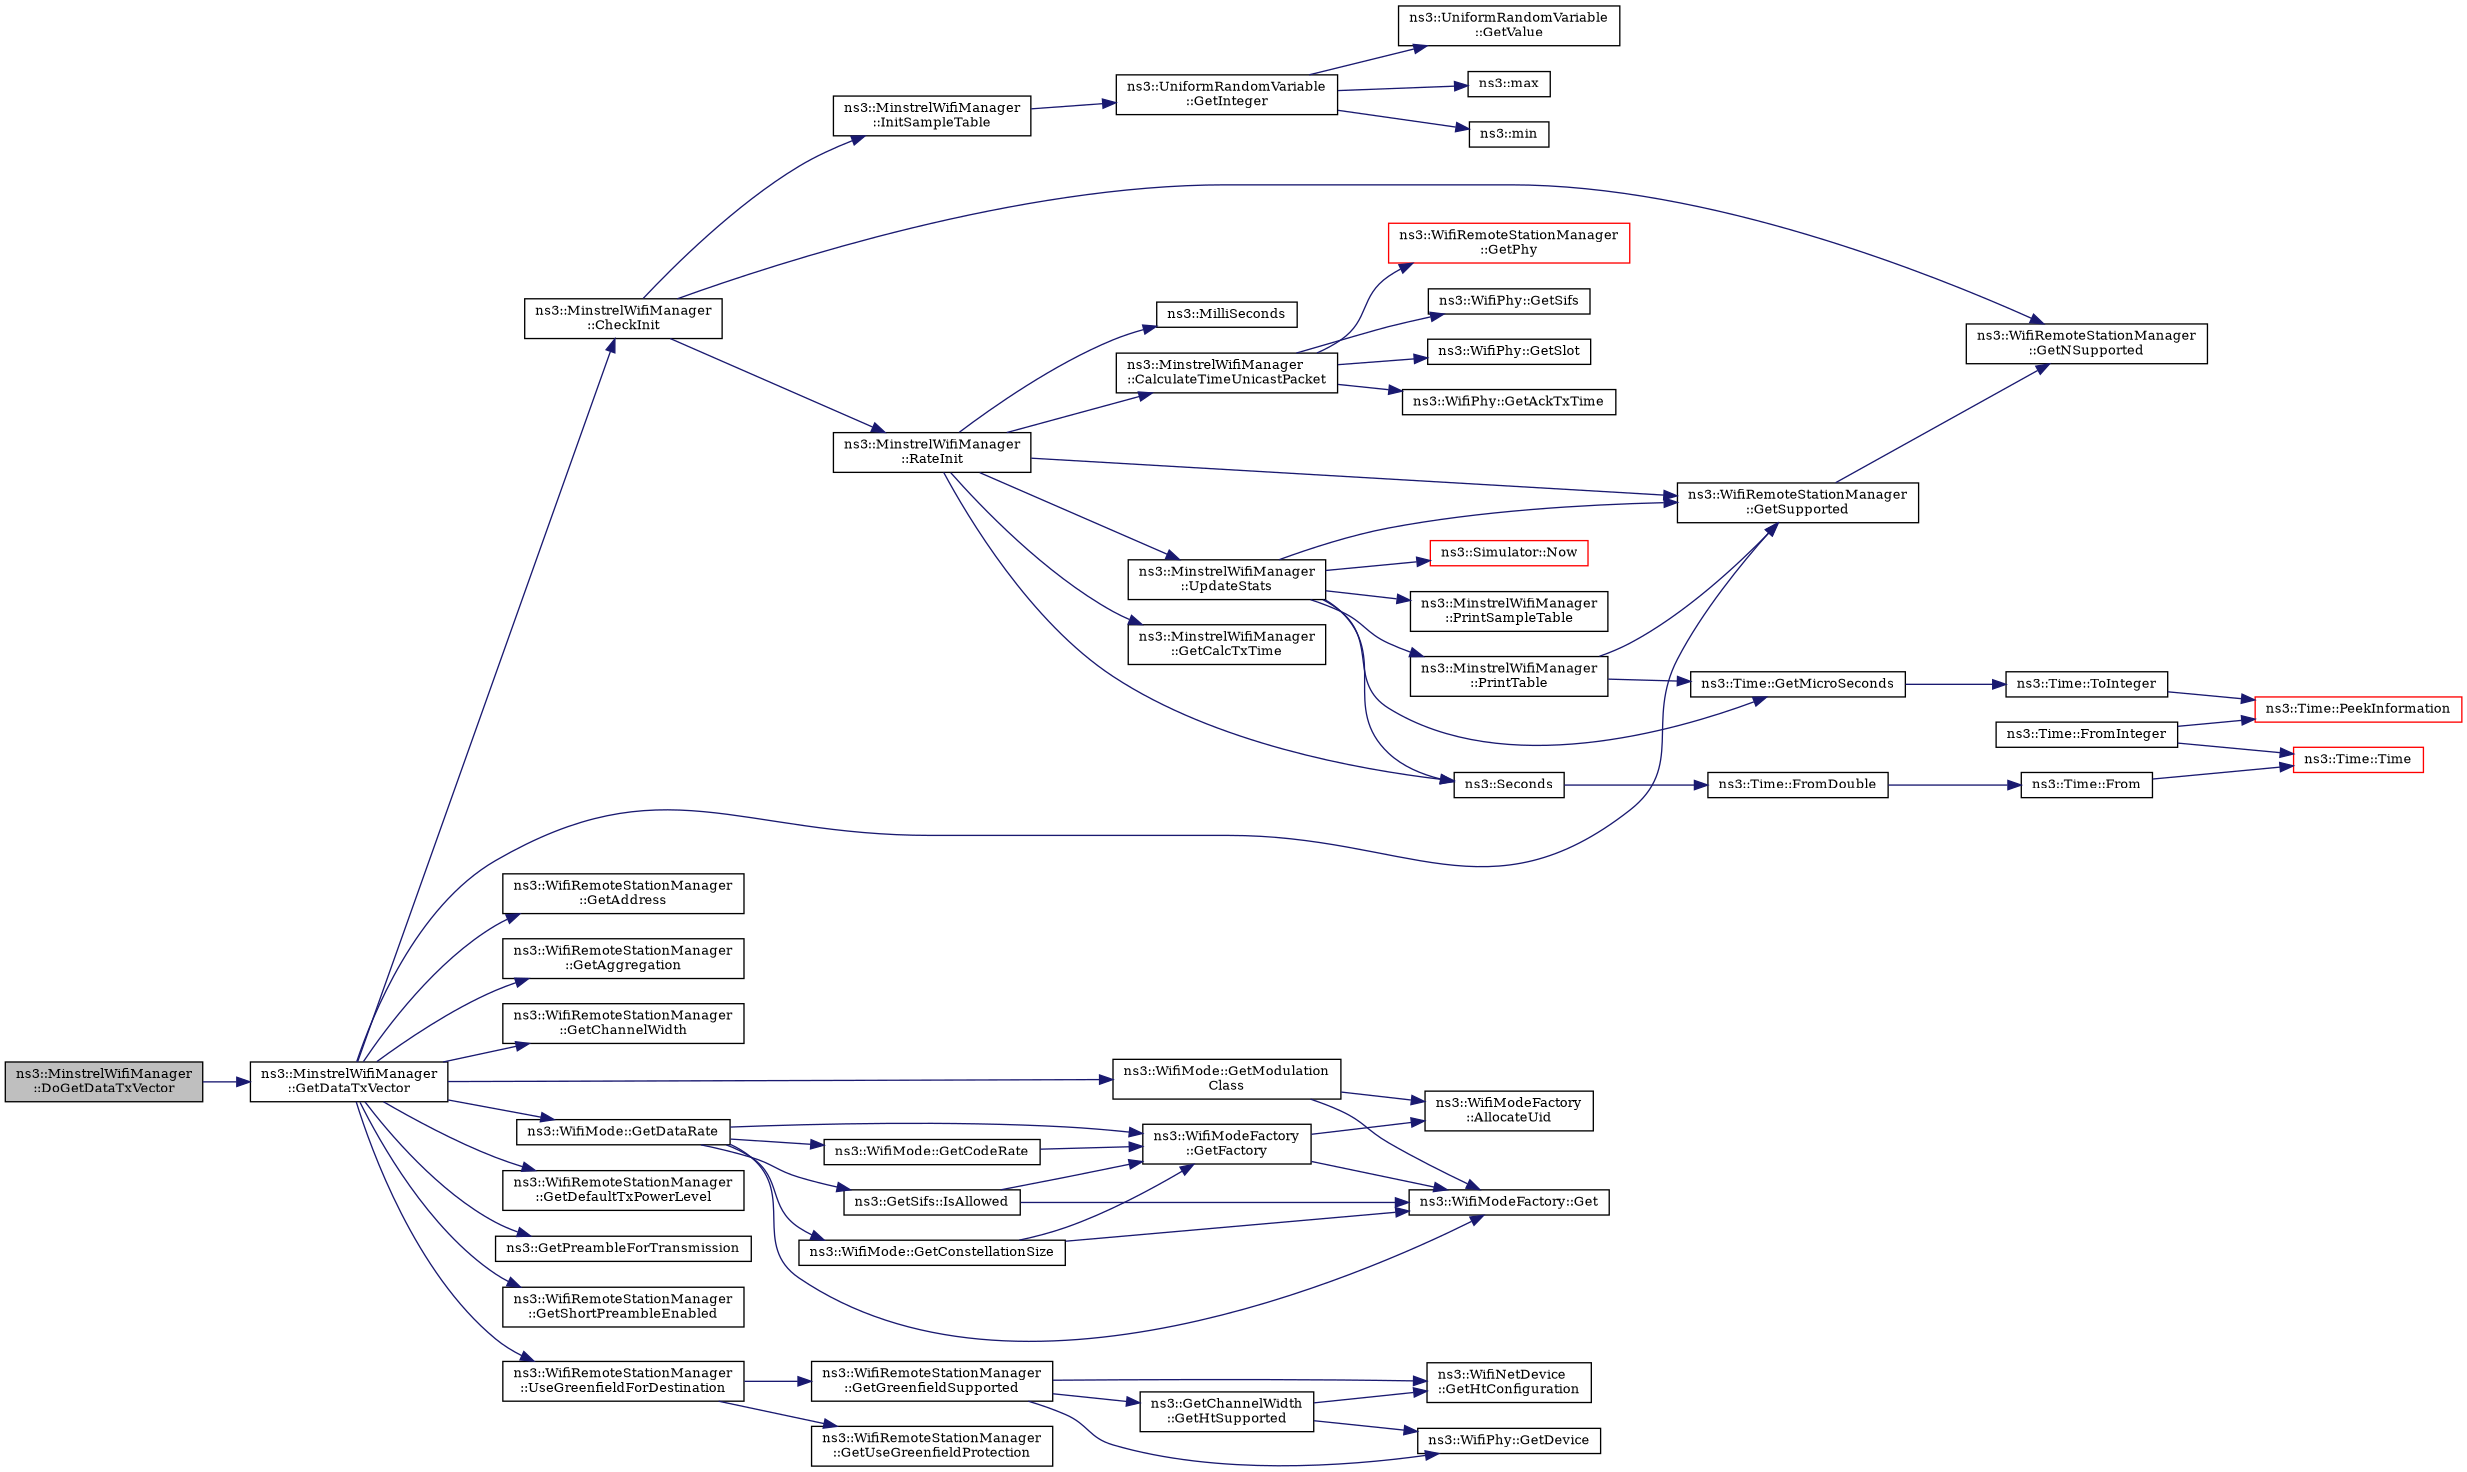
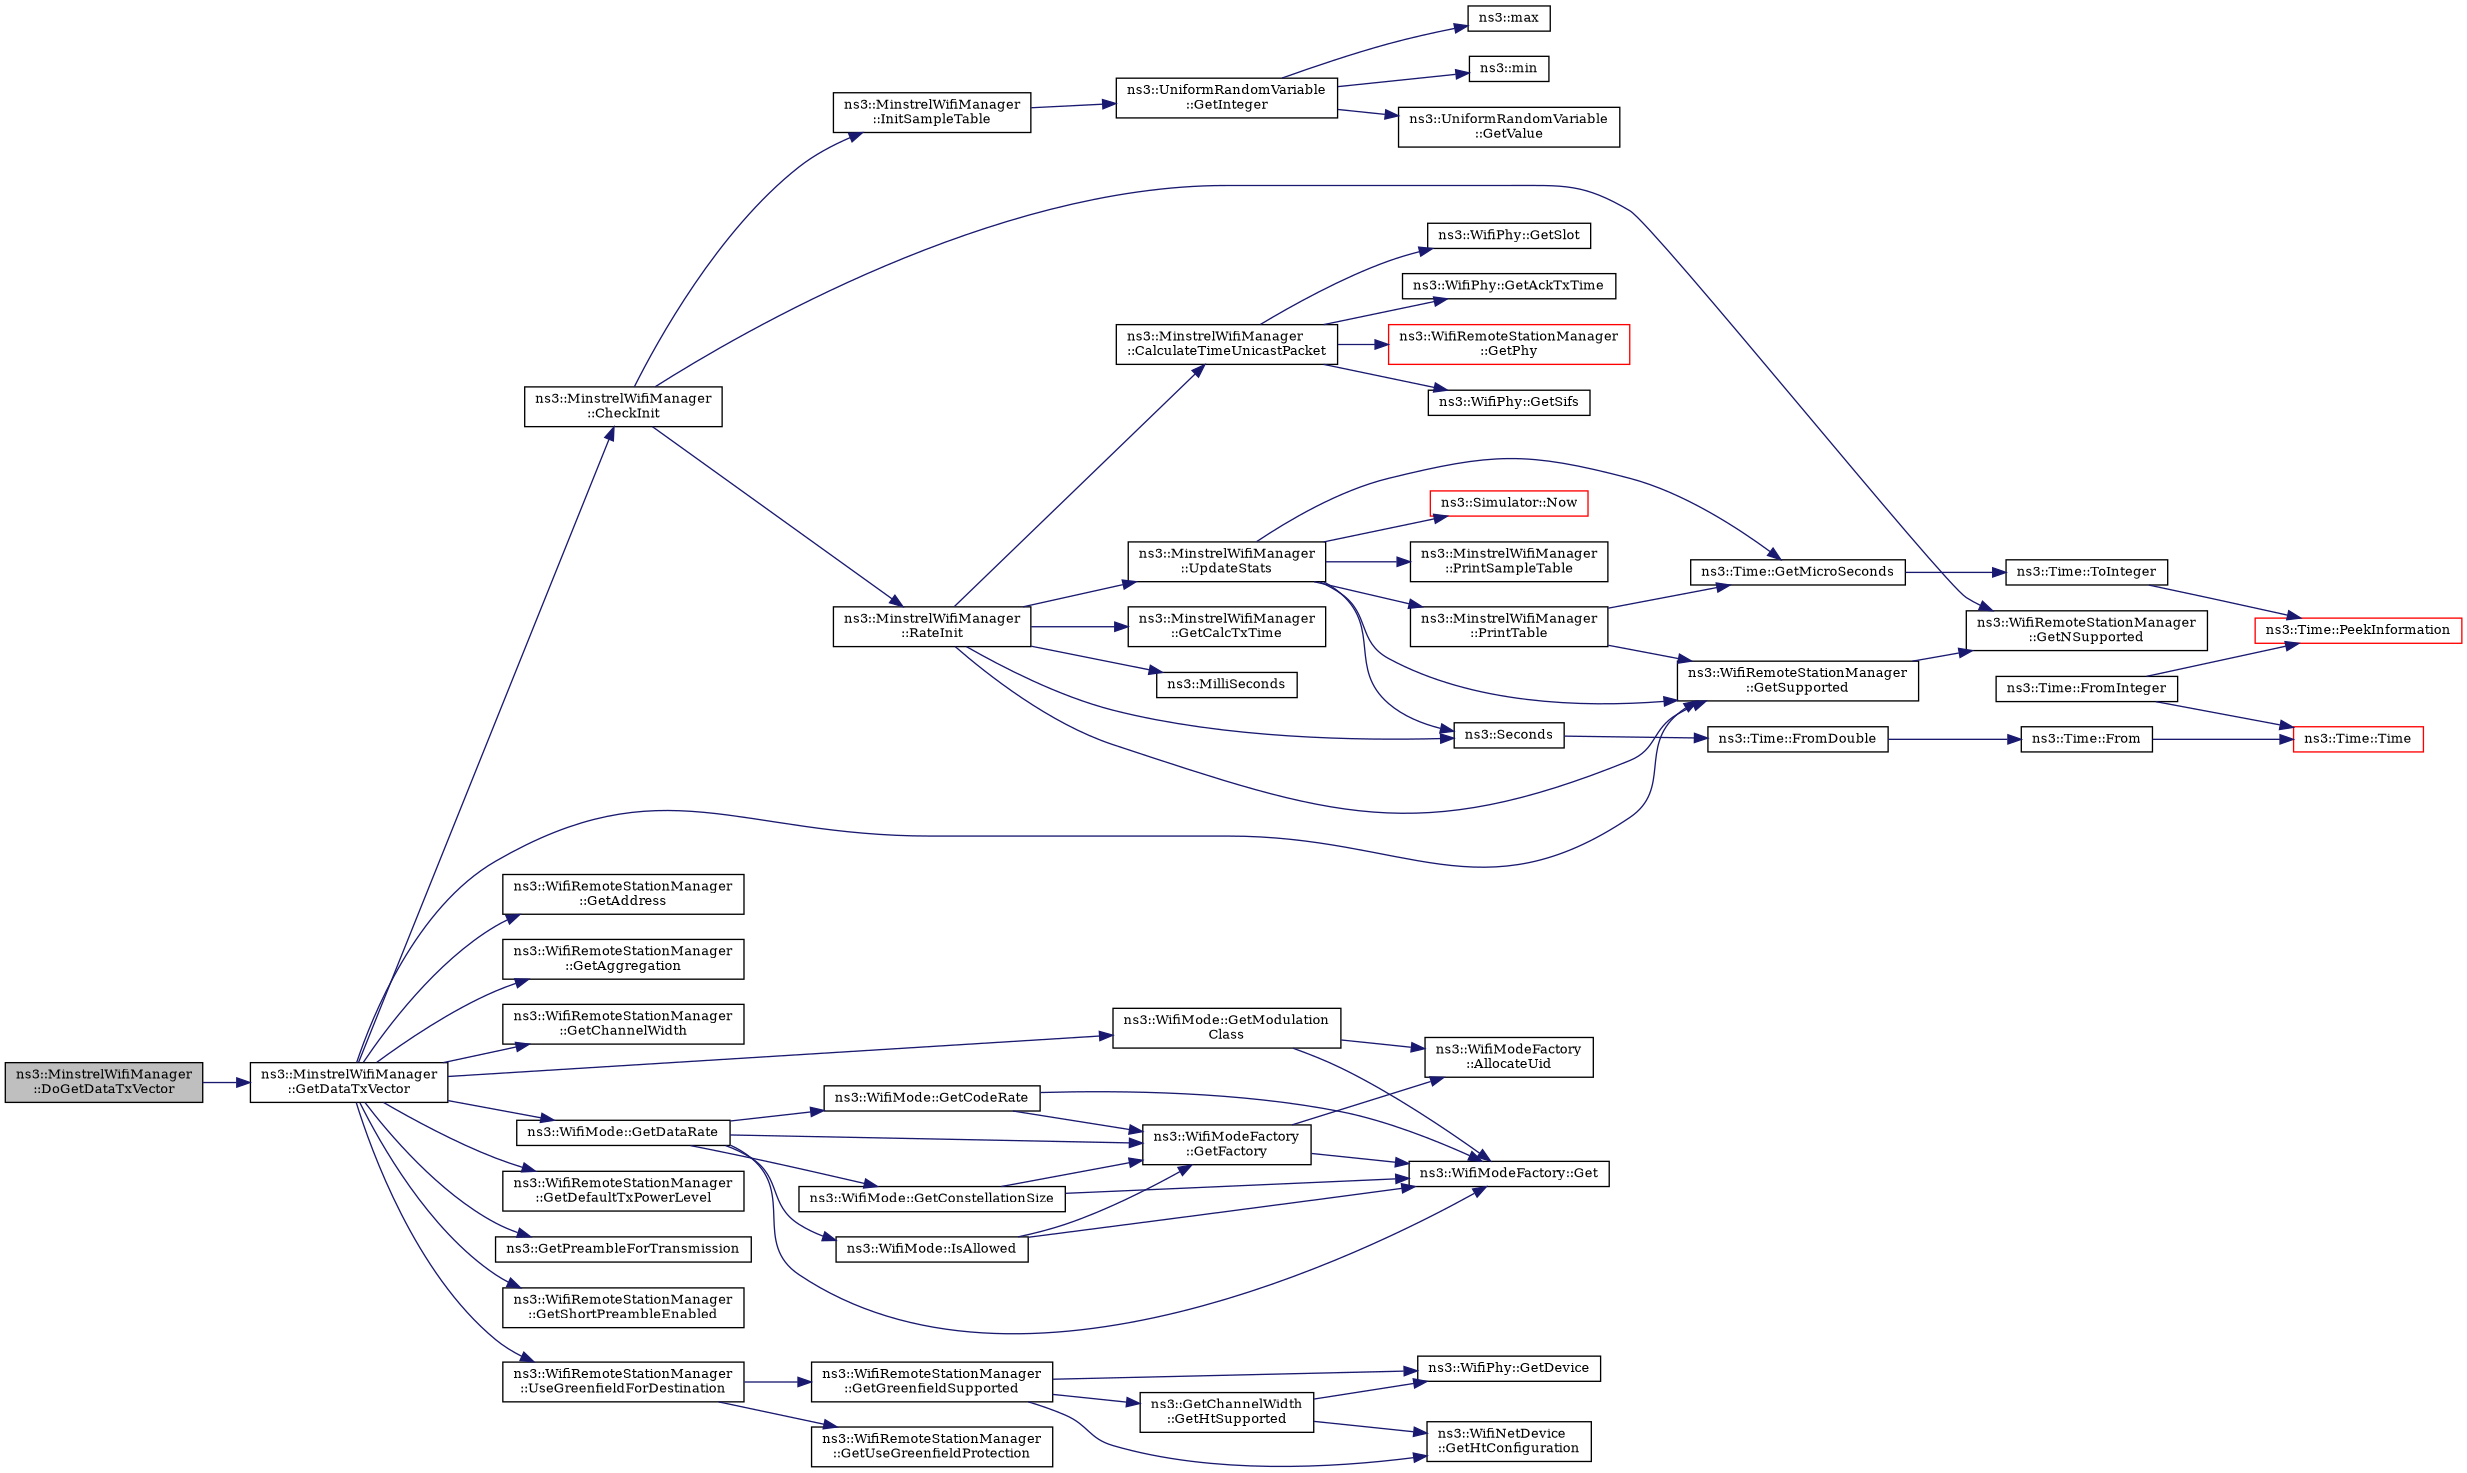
edge "ns3::WifiMode::GetCodeRate" -> "ns3::WifiModeFactory::Get": added
node "ns3::GetSifs::IsAllowed": label "ns3::GetSifs::IsAllowed" -> "ns3::WifiMode::IsAllowed"
